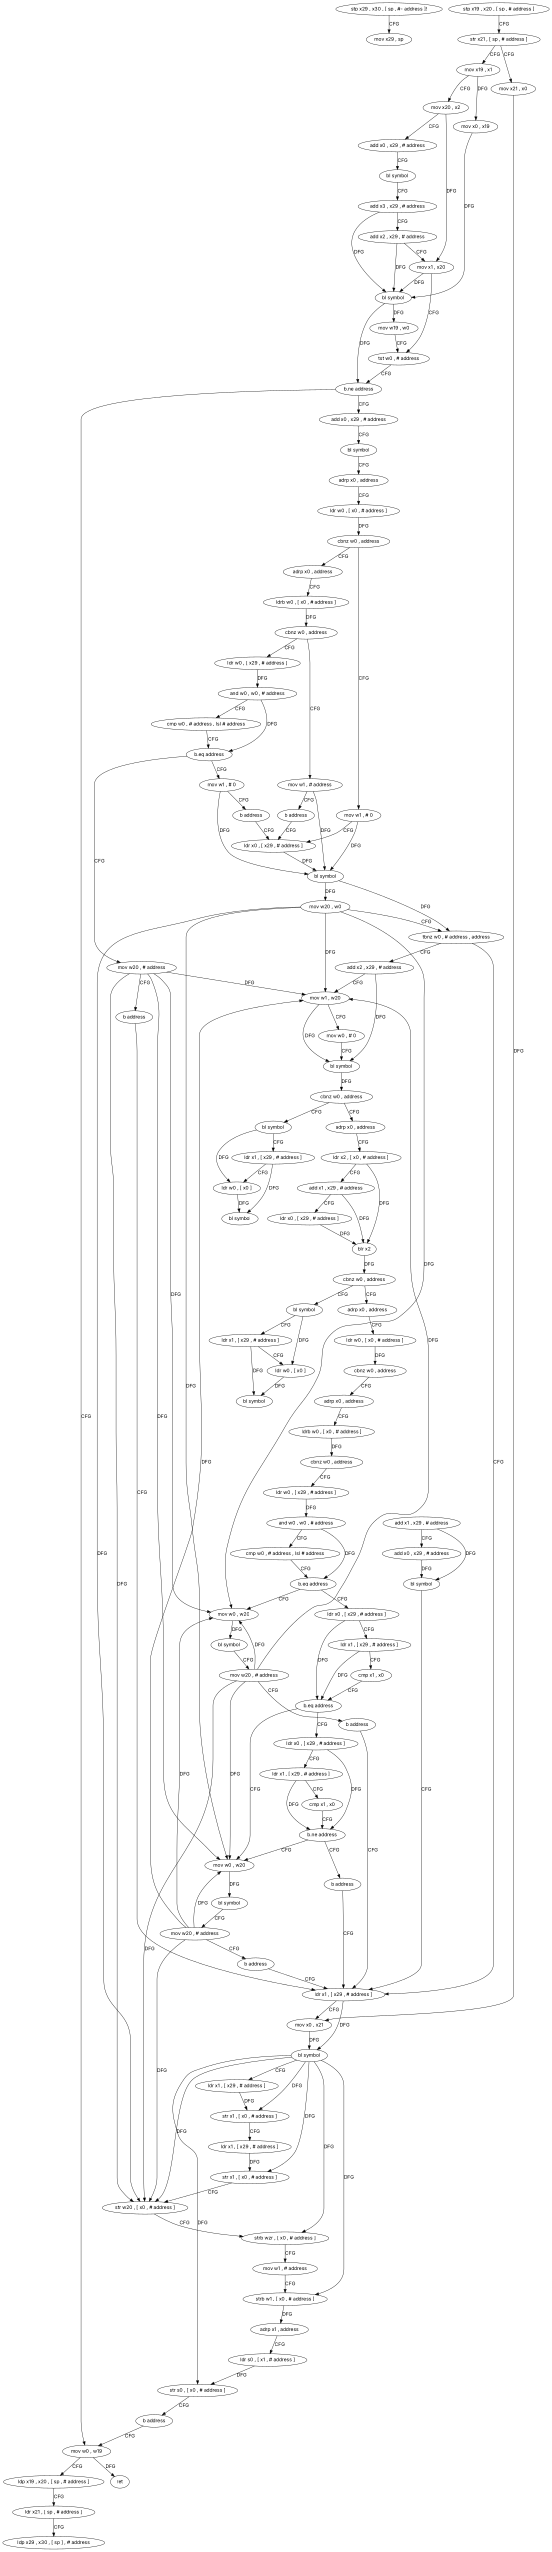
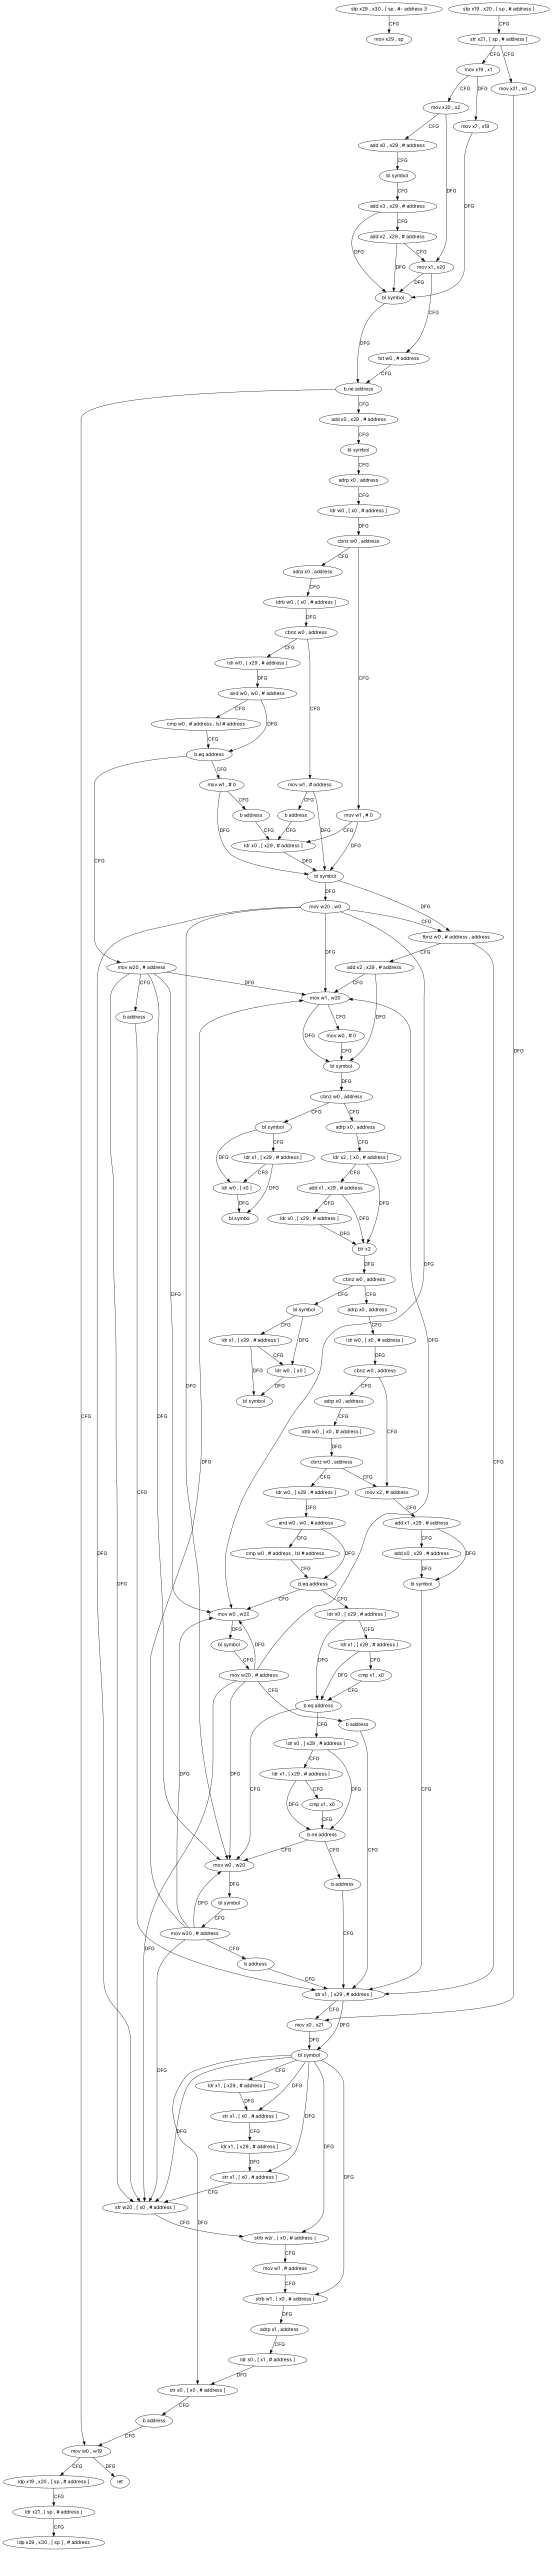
node "mov x0 , x19": label "mov x0 , x19" -> "mov x7 , x19"
node "mov w19 , w0": removed
node "mov x2 , # address": added
